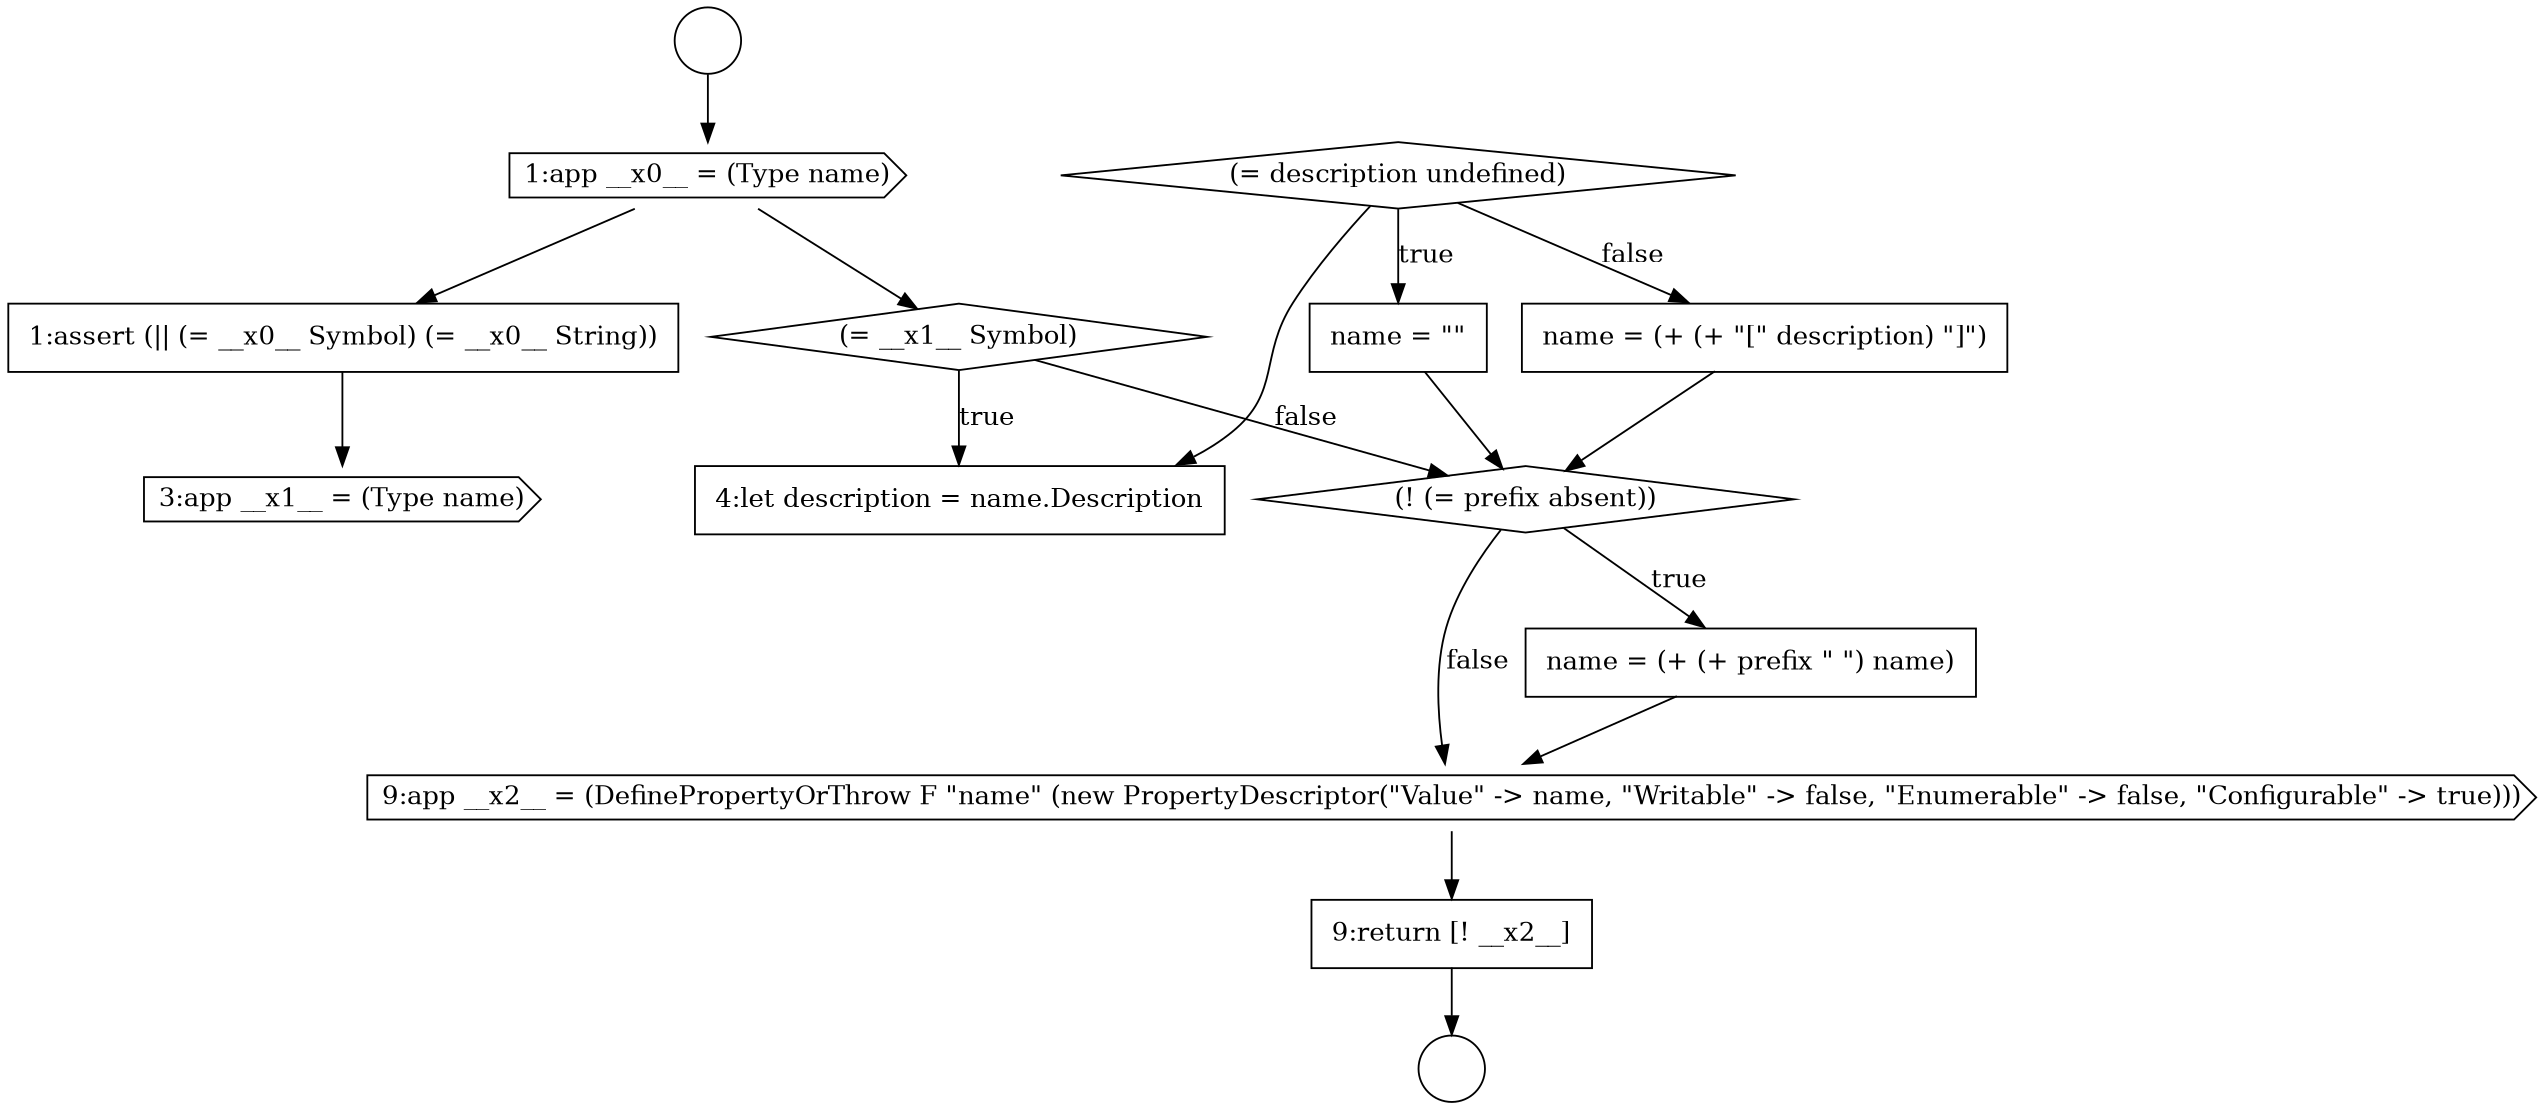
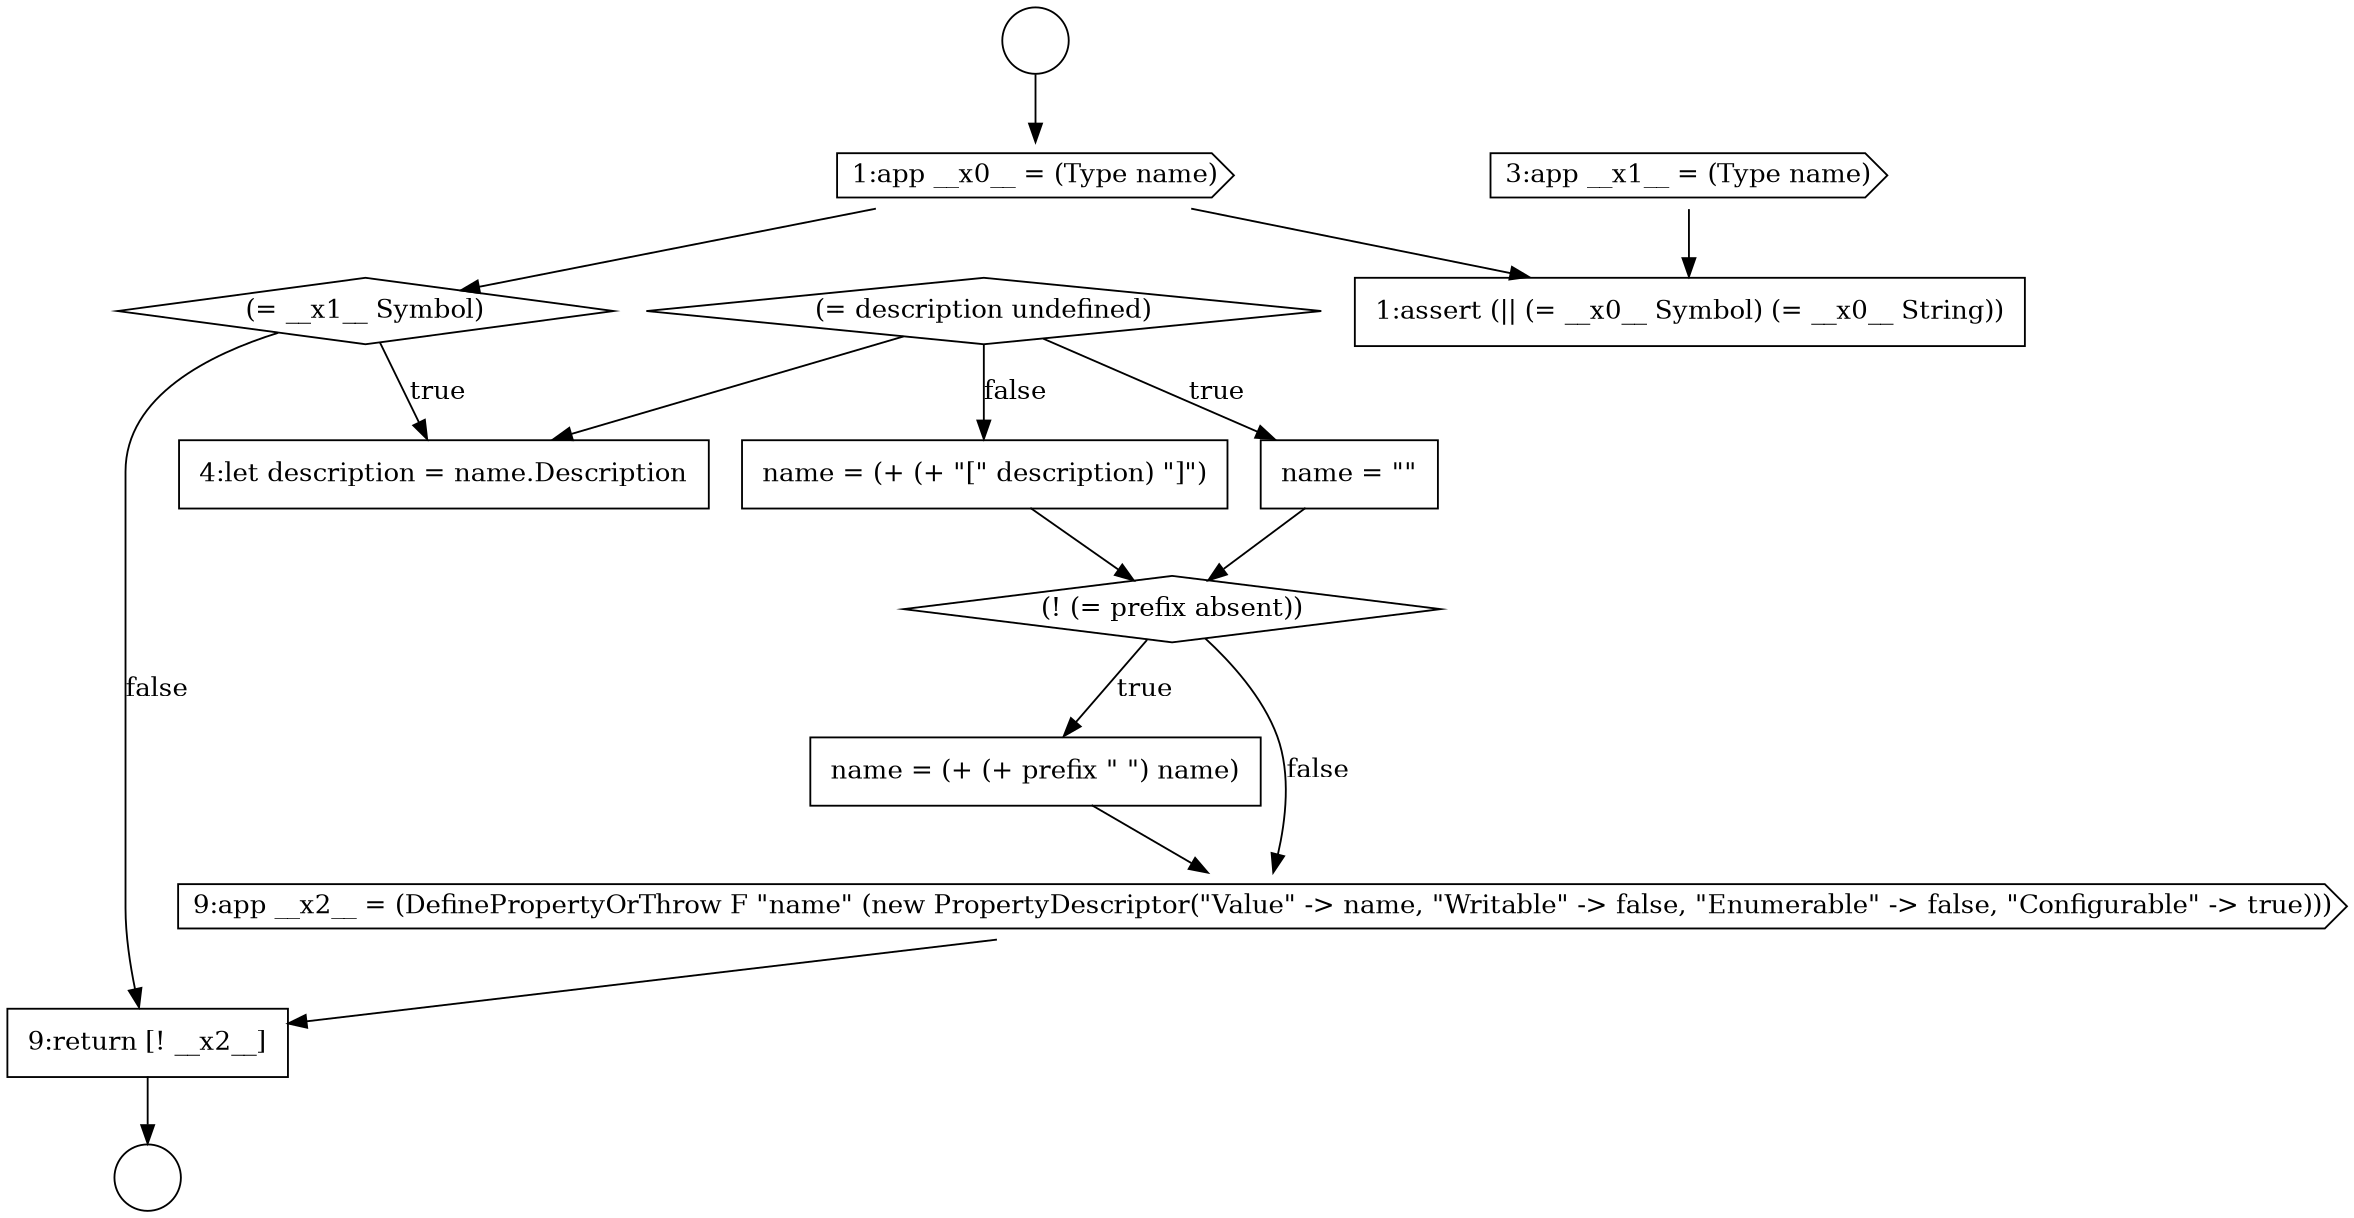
edge "1:assert (|| (= __x0__ Symbol) (= __x0__ String))" -> "3:app __x1__ = (Type name)": reversed
edge "(= __x1__ Symbol)" -> "(! (= prefix absent))": now "(= __x1__ Symbol)" -> "9:return [! __x2__]"
